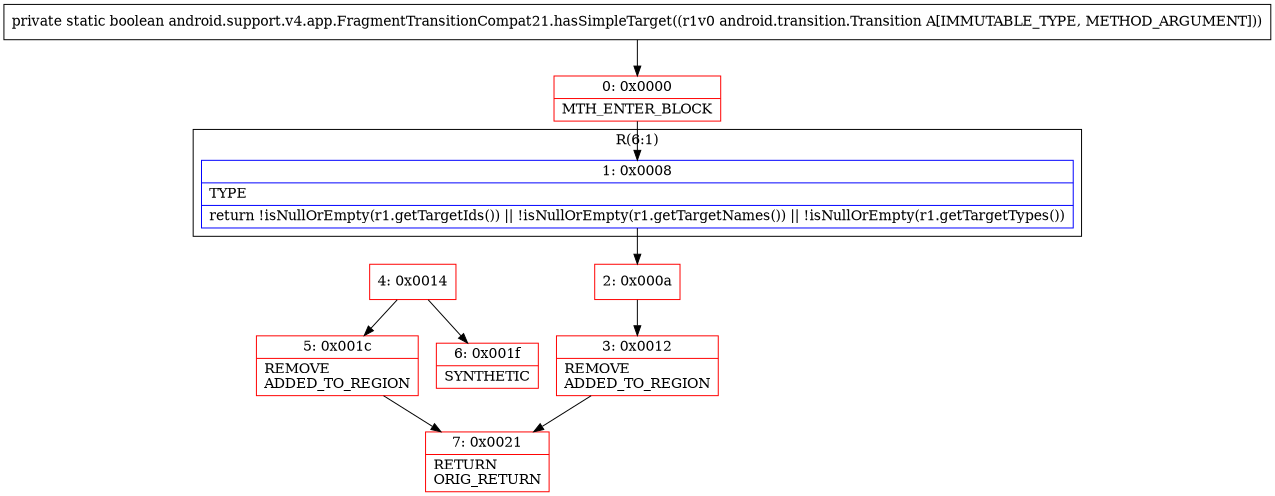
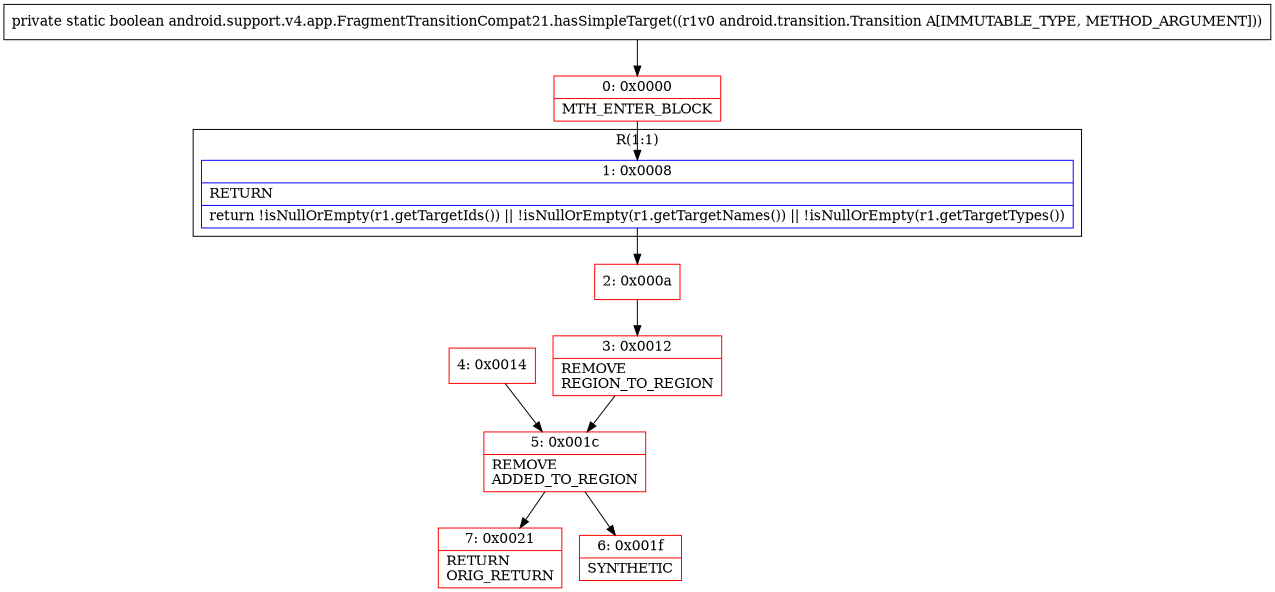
cluster "R(6:1)": label "R(6:1)" -> "R(1:1)"
node "1: 0x0008": text "TYPE" -> "RETURN"
edge "4: 0x0014" -> "6: 0x001f": now "5: 0x001c" -> "6: 0x001f"
node "3: 0x0012": text "ADDED_TO_REGION" -> "REGION_TO_REGION"
edge "3: 0x0012" -> "7: 0x0021": now "3: 0x0012" -> "5: 0x001c"
